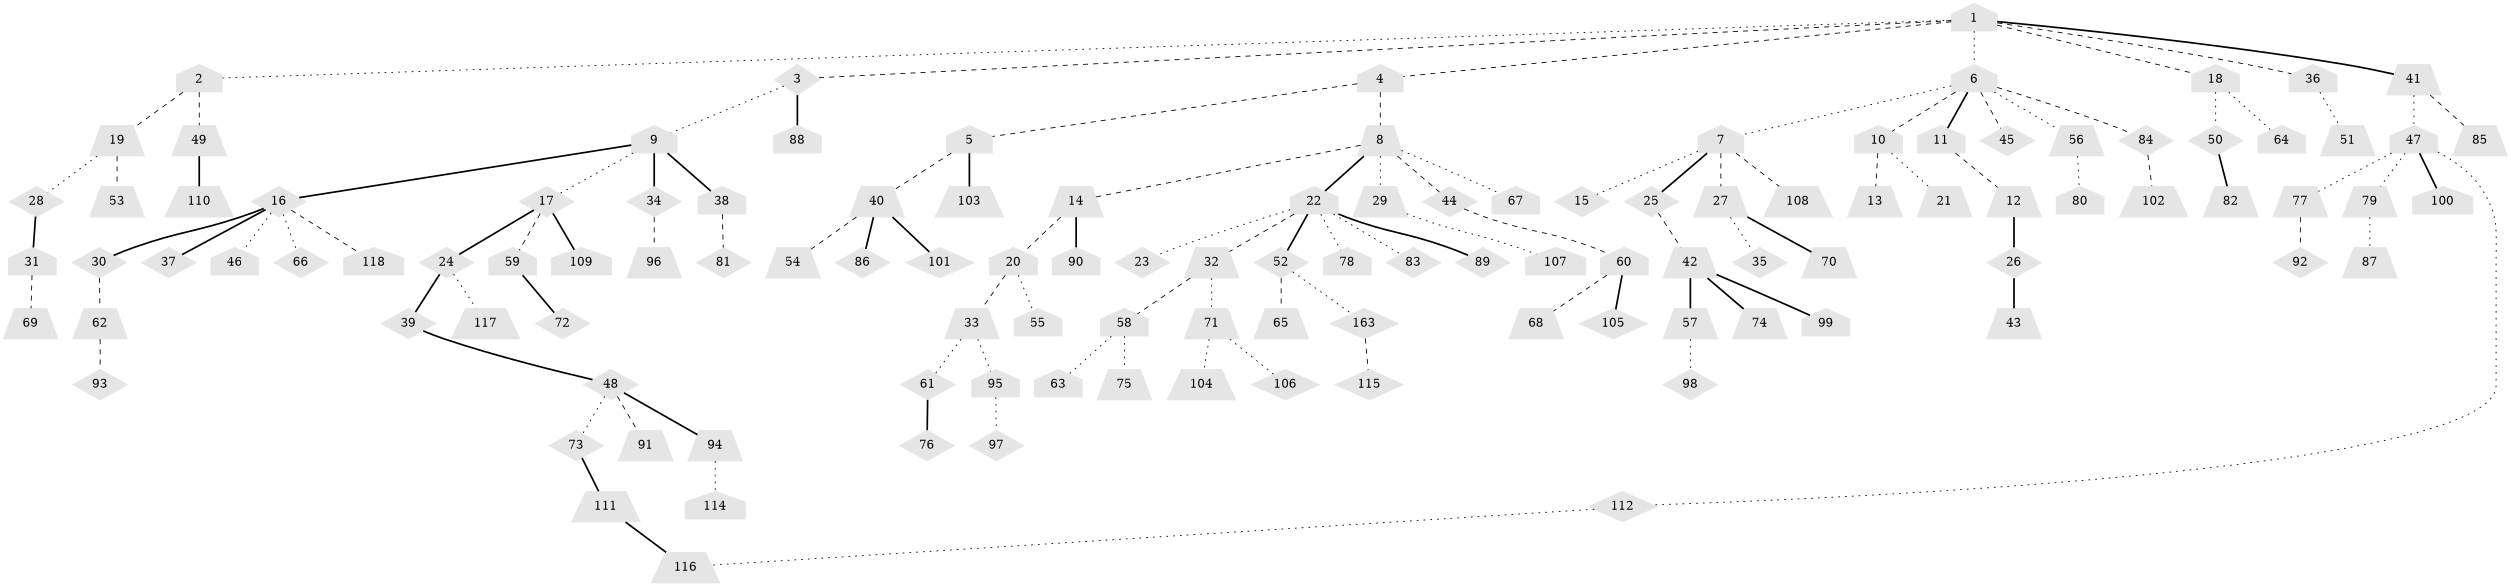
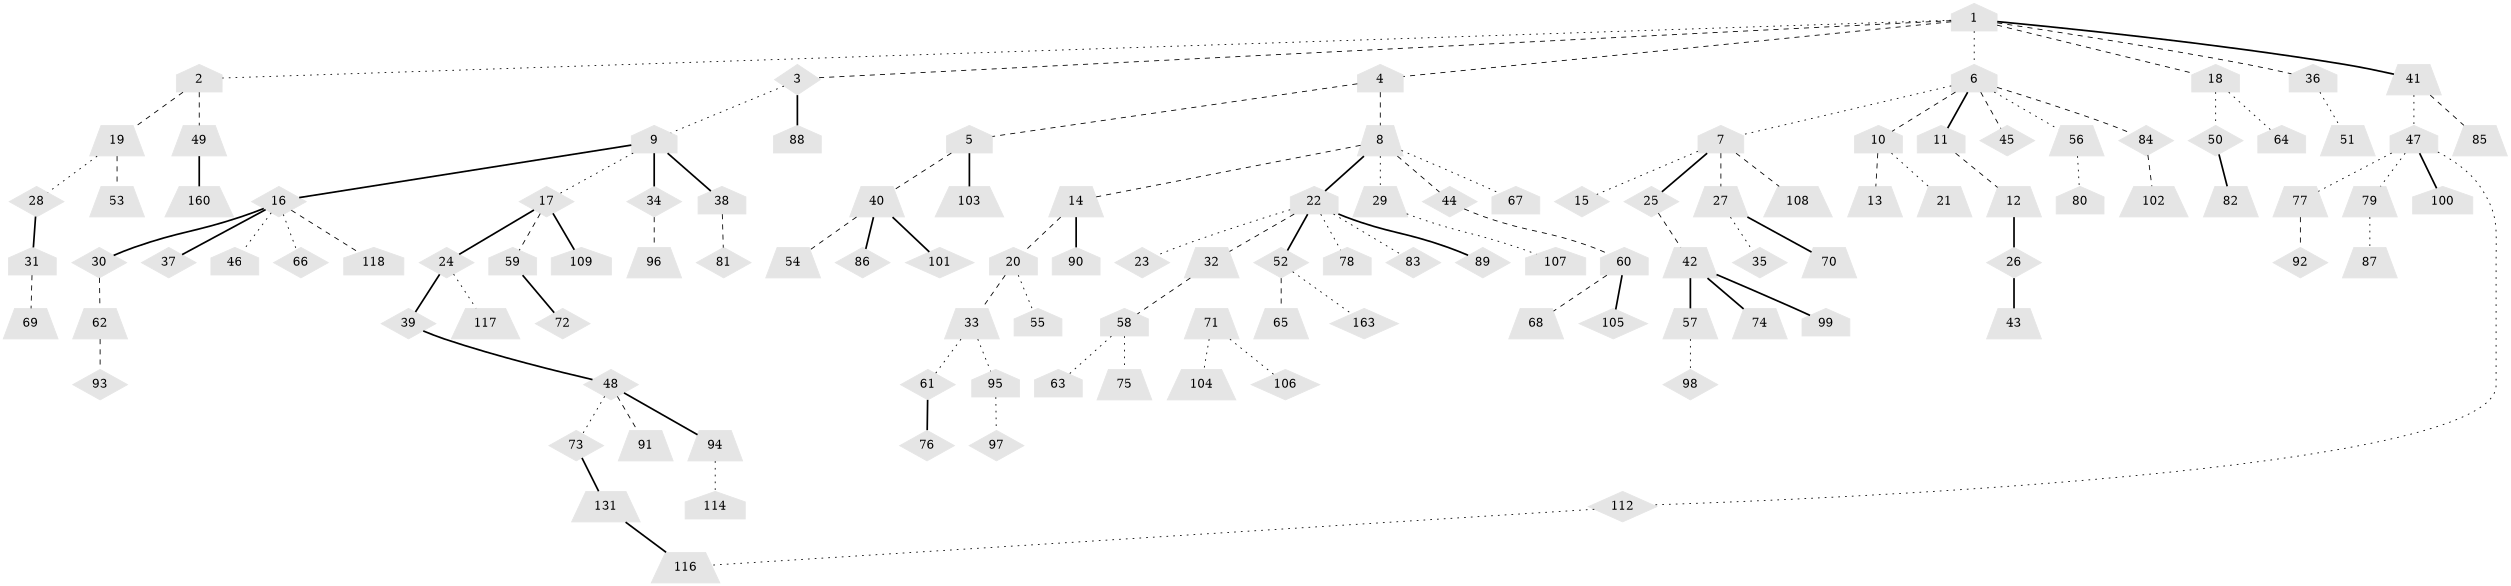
node "110": label "110" -> "160"
edge "32" -- "71": removed
node "115": removed
node "111": label "111" -> "131"
